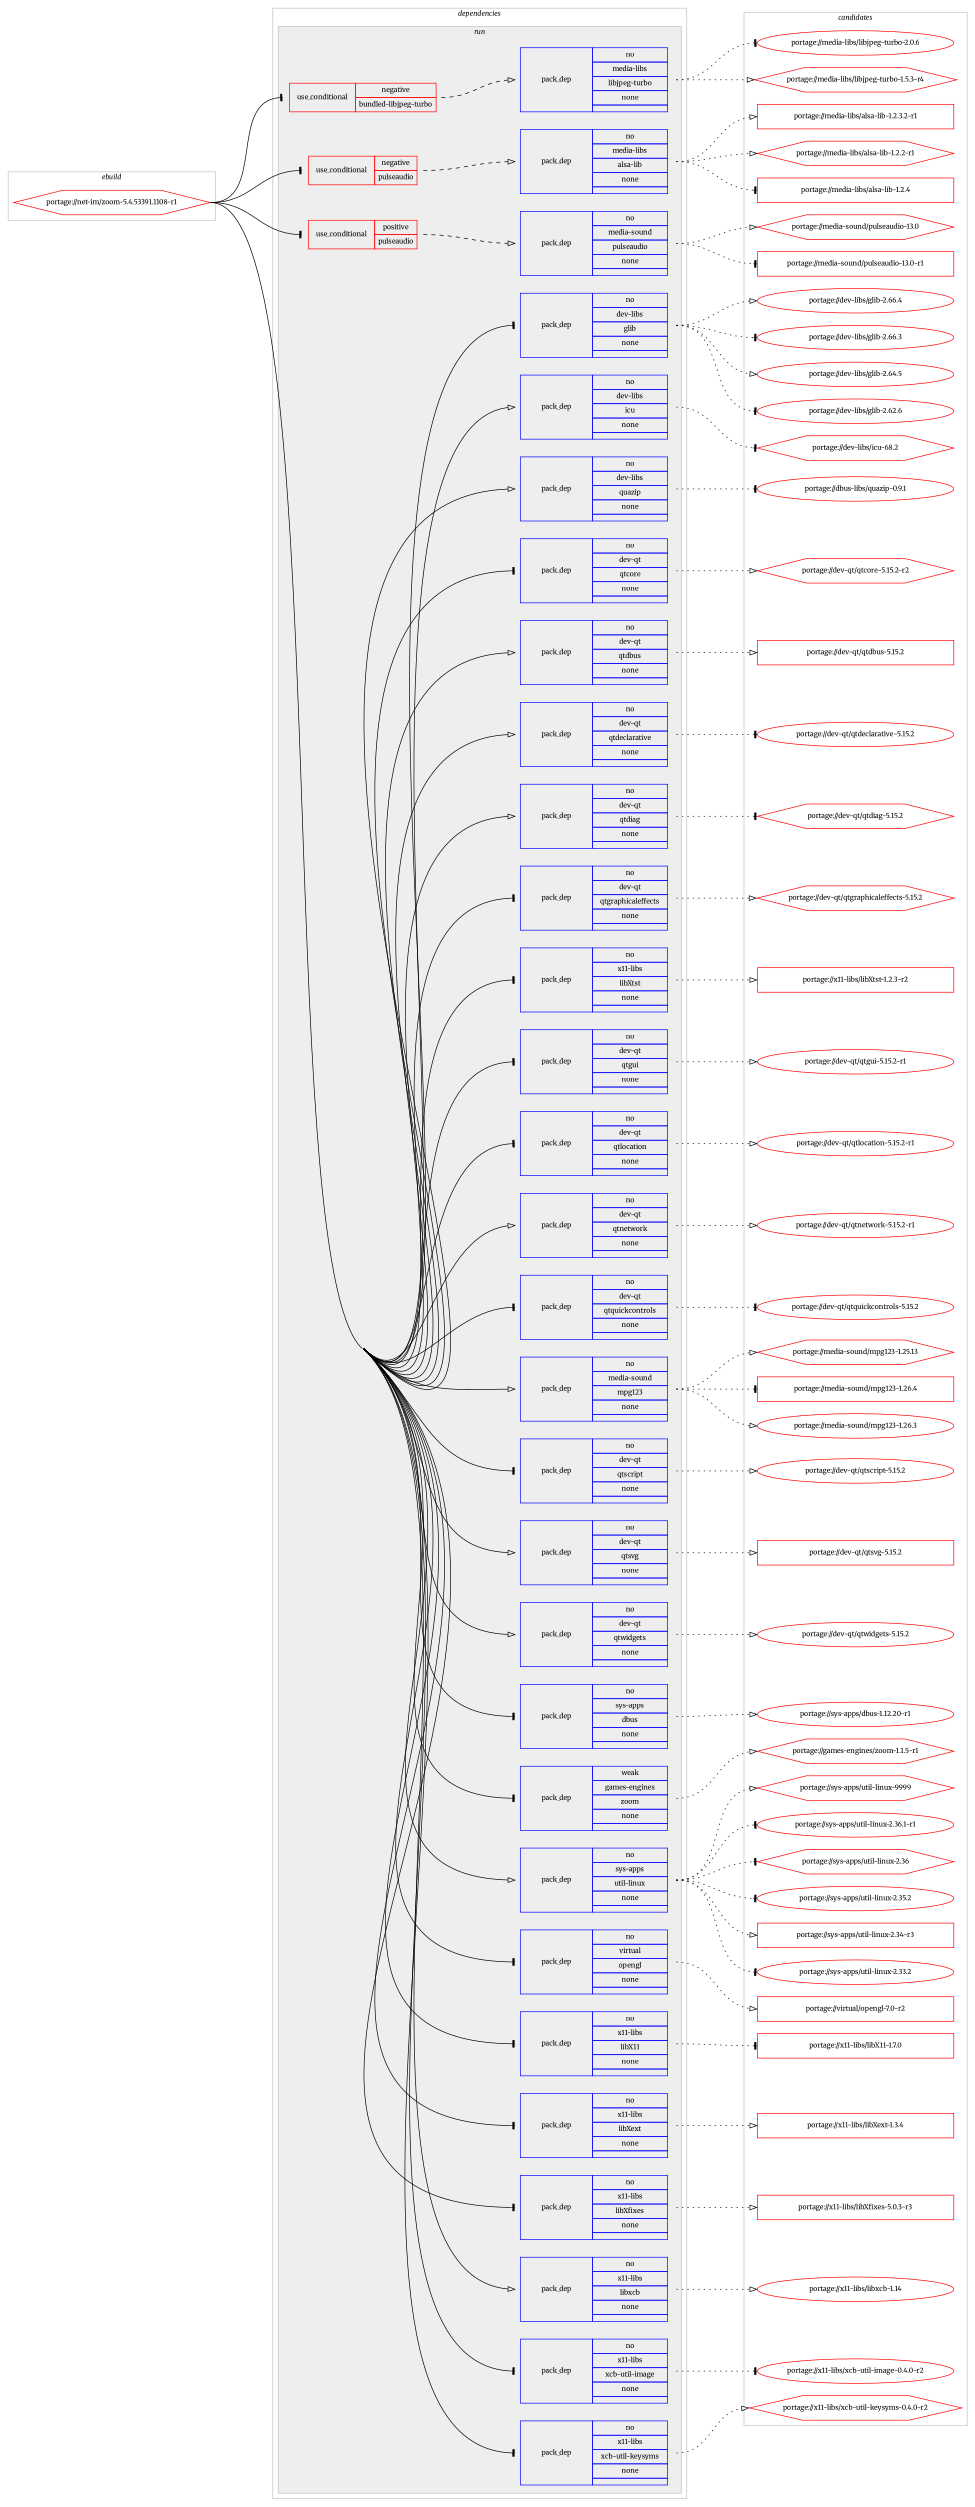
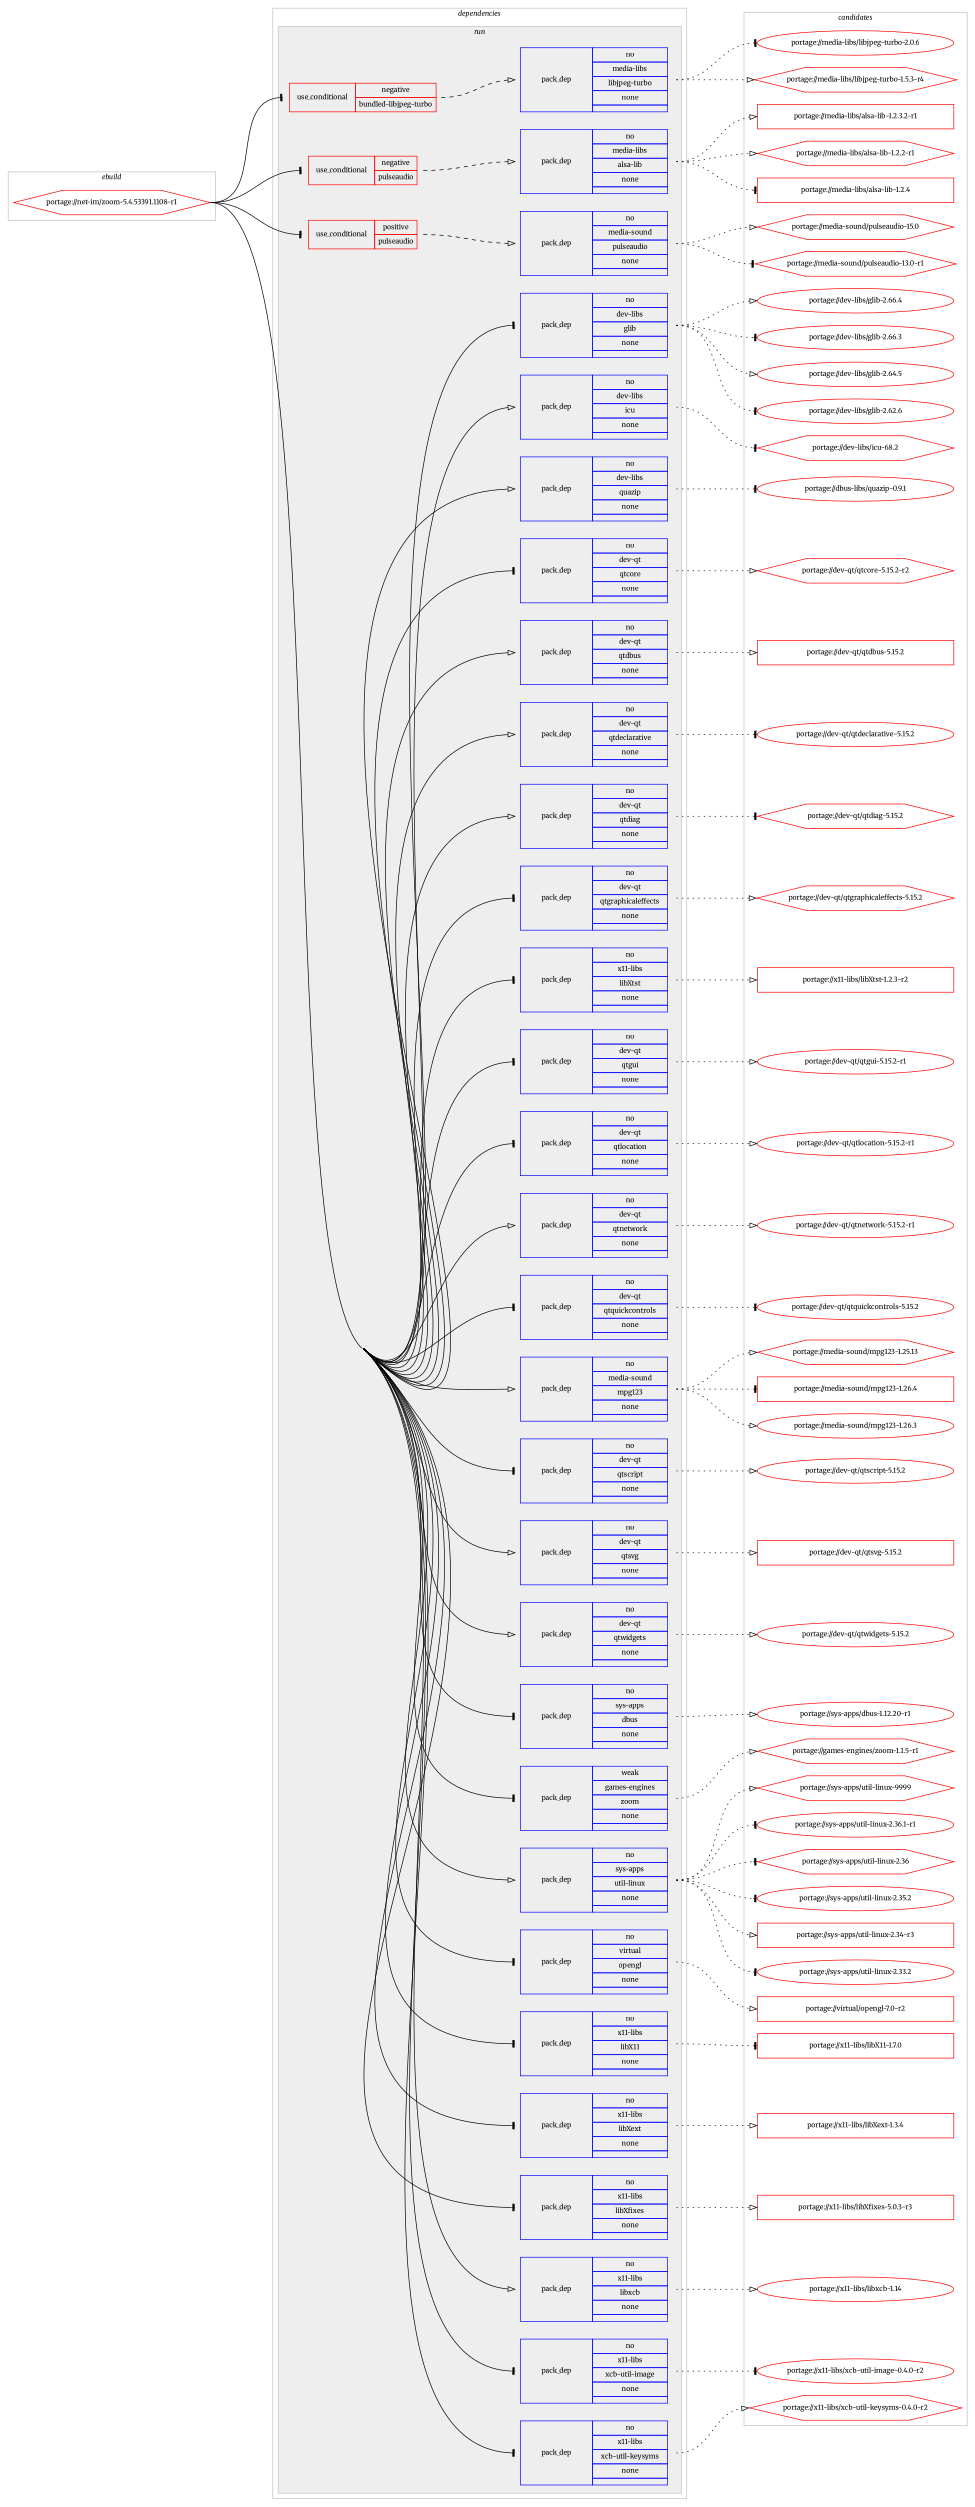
node "portage://media-sound/pulseaudio-13.0": label "portage://media-sound/pulseaudio-13.0" -> "portage://media-sound/pulseaudio-15.0"
node "portage://media-sound/pulseaudio-13.0-r1": shape box -> hexagon
